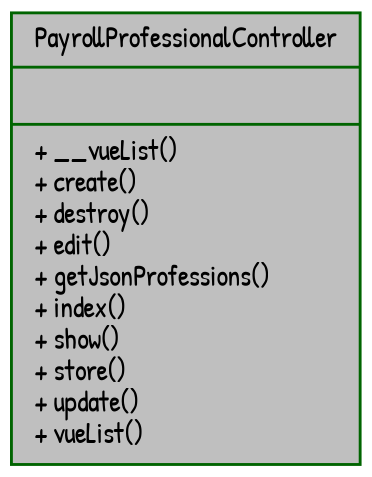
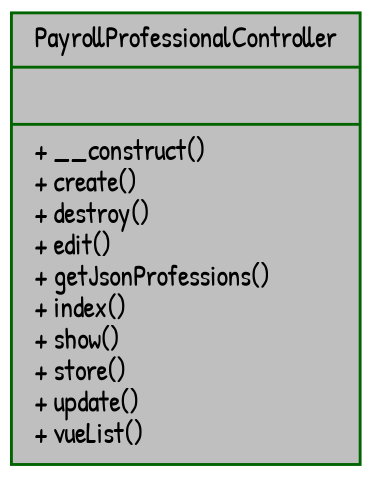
node "PayrollProfessionalController": text "+ __vueList()" -> "+ __construct()"
